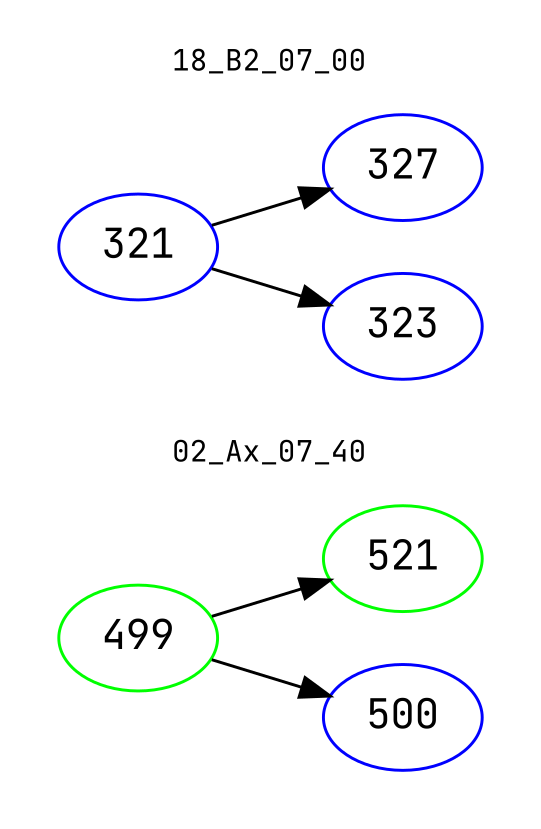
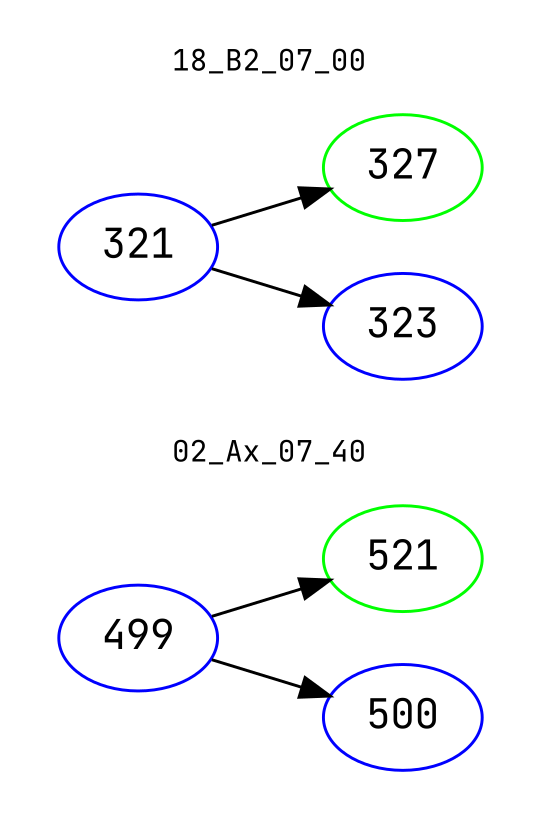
node "327": color blue -> green
node "499": color green -> blue
